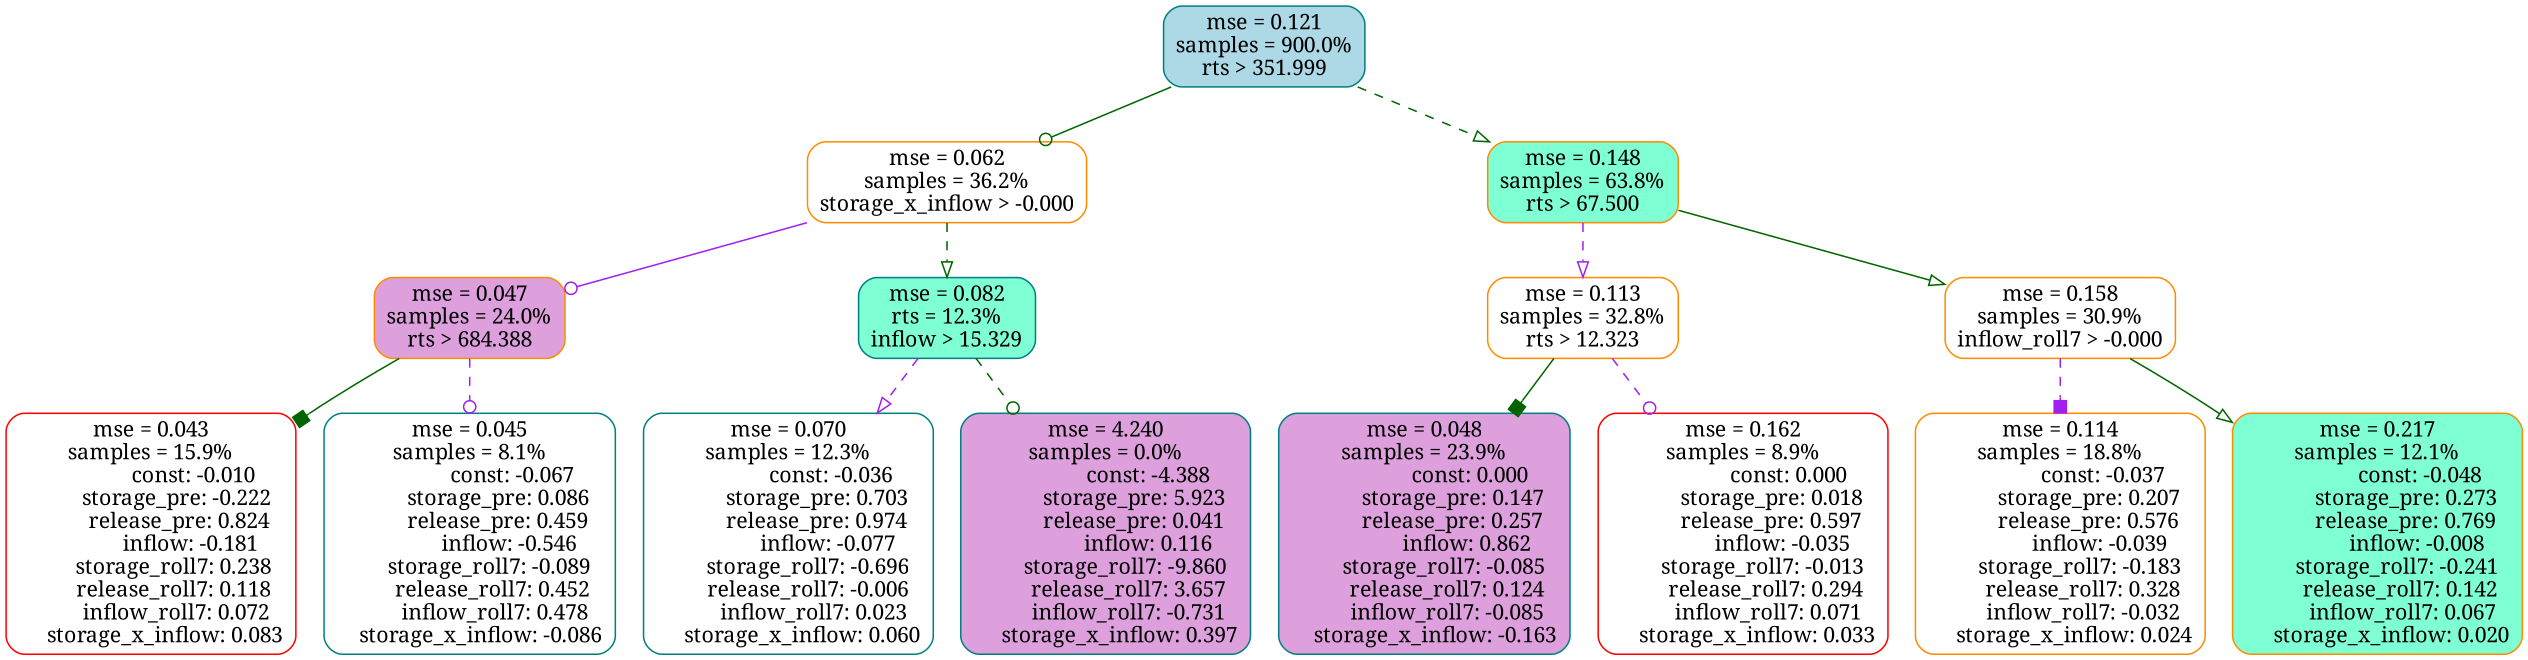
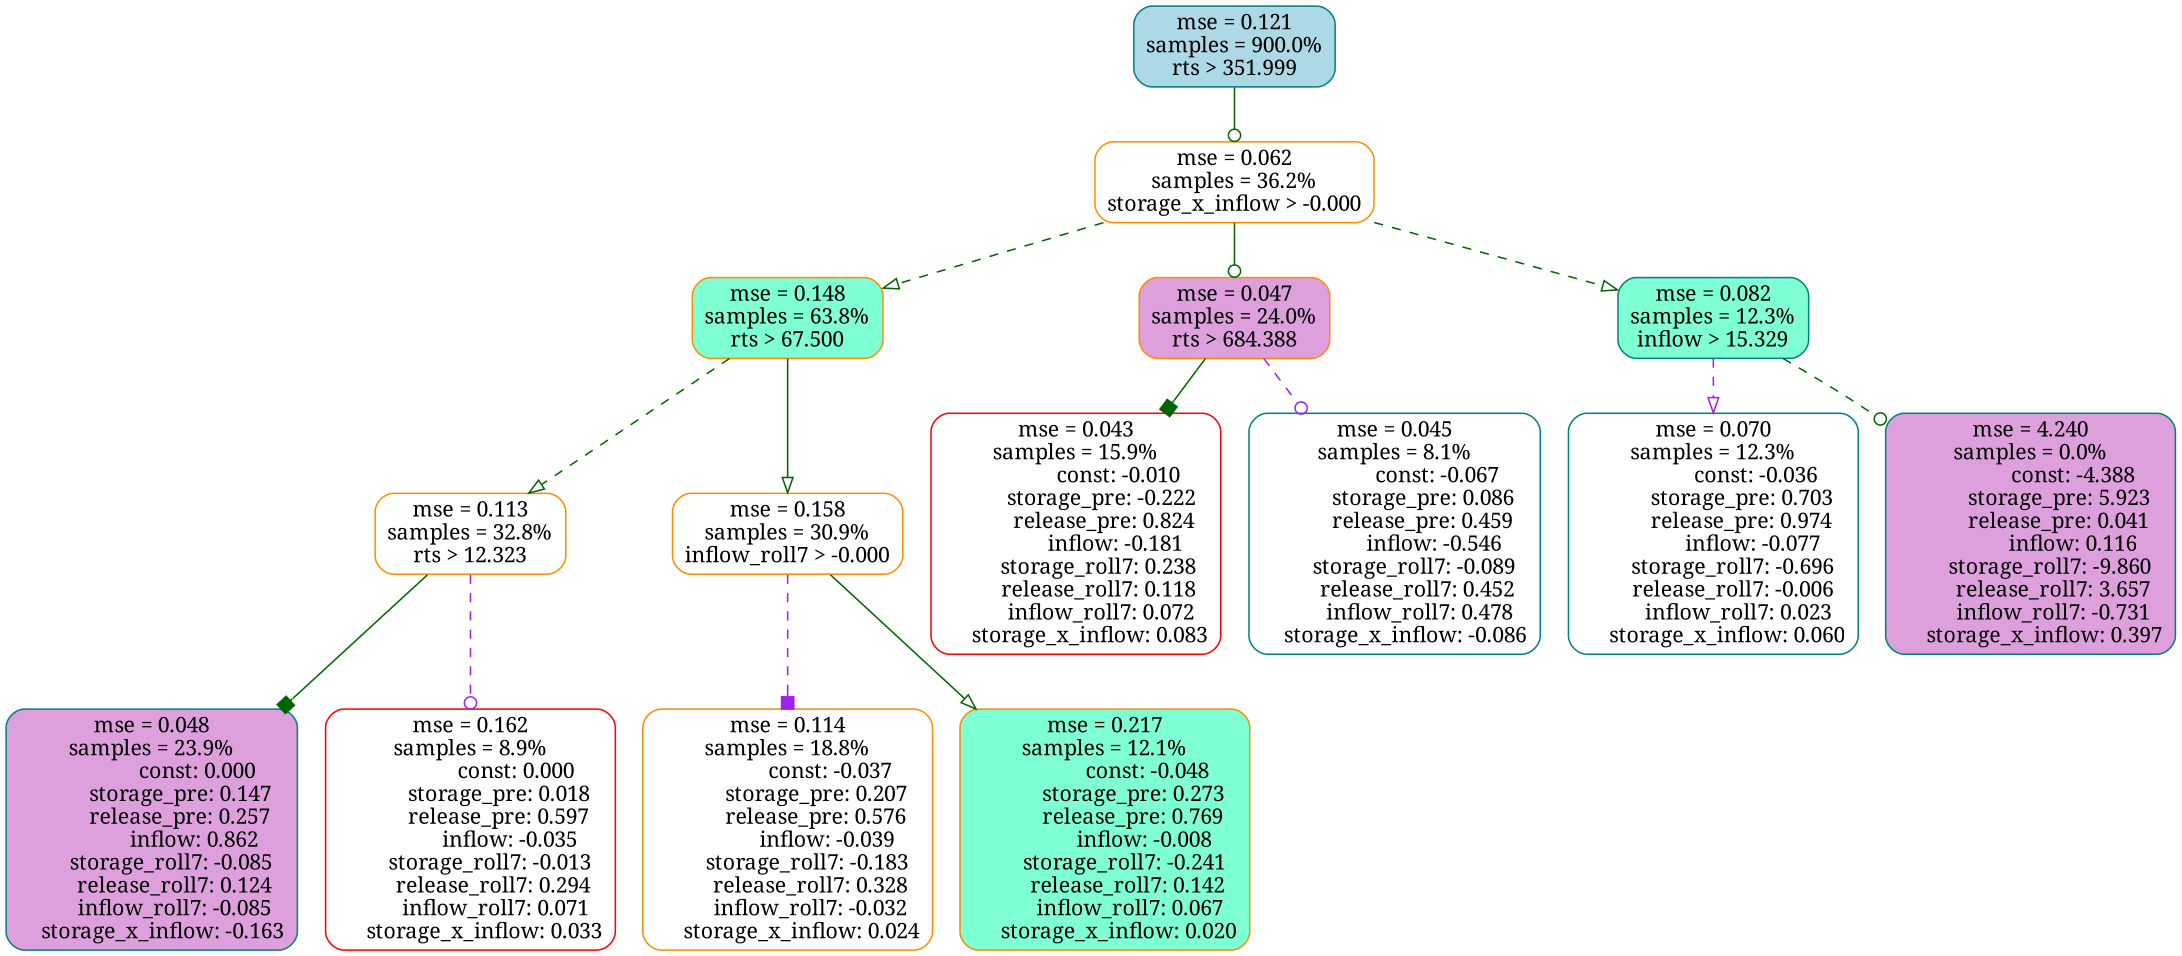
edge "mse = 0.121 samples = 900.0% rts > 351.999" -> "mse = 0.148 samples = 63.8% rts > 67.500": now "mse = 0.062 samples = 36.2% storage_x_inflow > -0.000" -> "mse = 0.148 samples = 63.8% rts > 67.500"
edge "mse = 0.148 samples = 63.8% rts > 67.500" -> "mse = 0.113 samples = 32.8% rts > 12.323": color purple -> darkgreen
edge "mse = 0.062 samples = 36.2% storage_x_inflow > -0.000" -> "mse = 0.047 samples = 24.0% rts > 684.388": color purple -> darkgreen
node "mse = 0.082 rts = 12.3% inflow > 15.329": label "mse = 0.082 rts = 12.3% inflow > 15.329" -> "mse = 0.082 samples = 12.3% inflow > 15.329"
